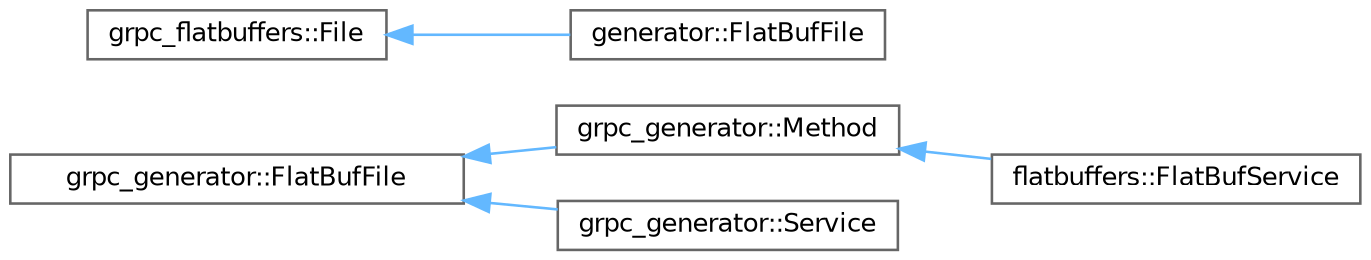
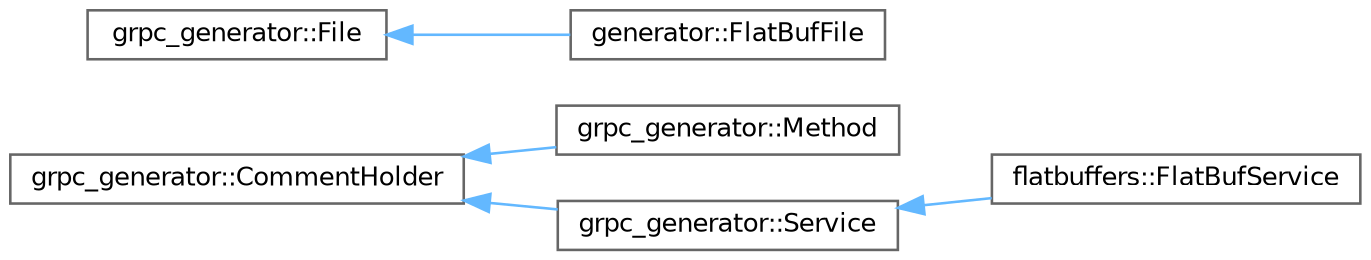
node "grpc_flatbuffers::File": label "grpc_flatbuffers::File" -> "grpc_generator::File"
edge "flatbuffers::FlatBufService" -> "grpc_generator::Method": now "flatbuffers::FlatBufService" -> "grpc_generator::Service"
node "grpc_generator::FlatBufFile": label "grpc_generator::FlatBufFile" -> "grpc_generator::CommentHolder"
